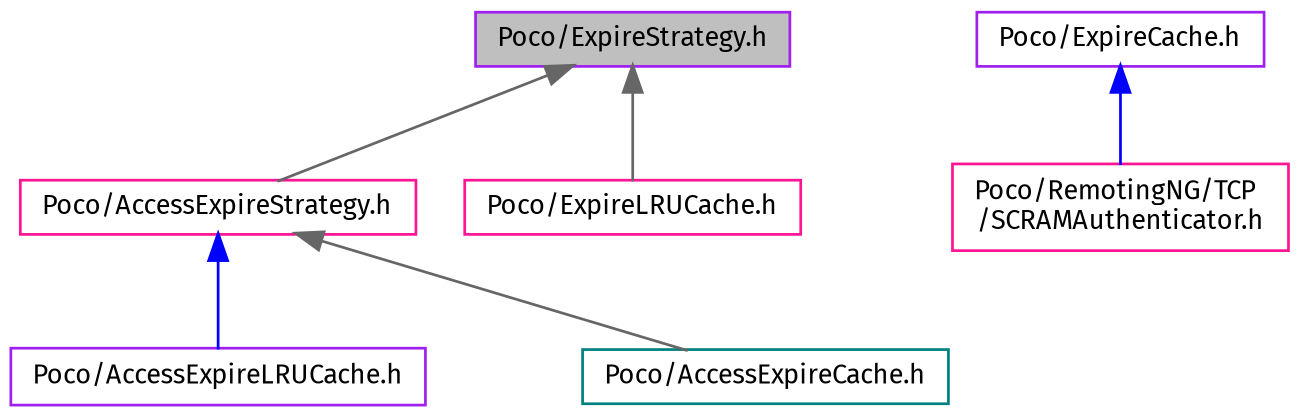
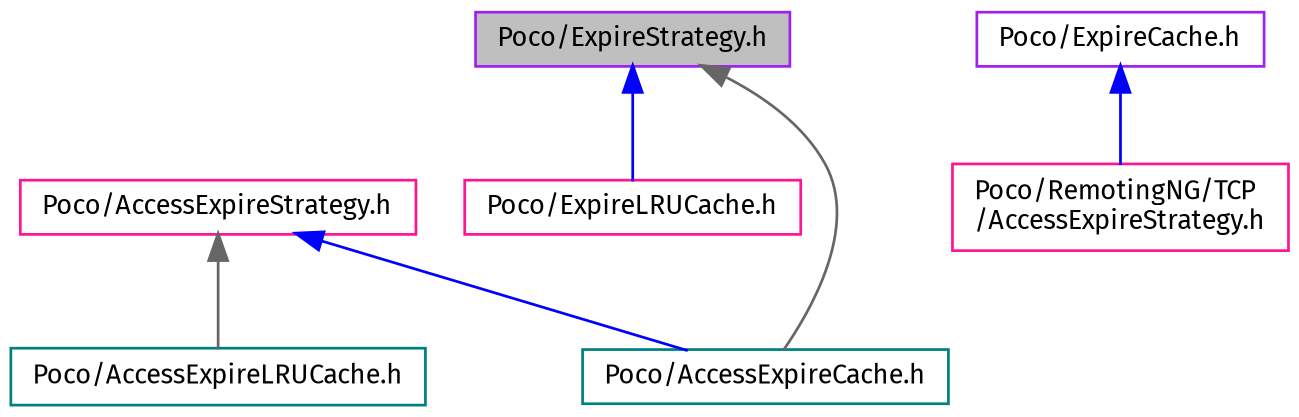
edge "Poco/AccessExpireStrategy.h" -> "Poco/ExpireStrategy.h": now "Poco/AccessExpireCache.h" -> "Poco/ExpireStrategy.h"
edge "Poco/ExpireLRUCache.h" -> "Poco/ExpireStrategy.h": color gray40 -> blue
node "Poco/RemotingNG/TCP /SCRAMAuthenticator.h": label "Poco/RemotingNG/TCP /SCRAMAuthenticator.h" -> "Poco/RemotingNG/TCP /AccessExpireStrategy.h"
edge "Poco/AccessExpireCache.h" -> "Poco/AccessExpireStrategy.h": color gray40 -> blue
edge "Poco/AccessExpireLRUCache.h" -> "Poco/AccessExpireStrategy.h": color blue -> gray40
node "Poco/AccessExpireLRUCache.h": color purple -> teal
